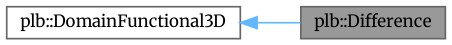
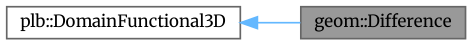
node "plb::Difference": label "plb::Difference" -> "geom::Difference"
